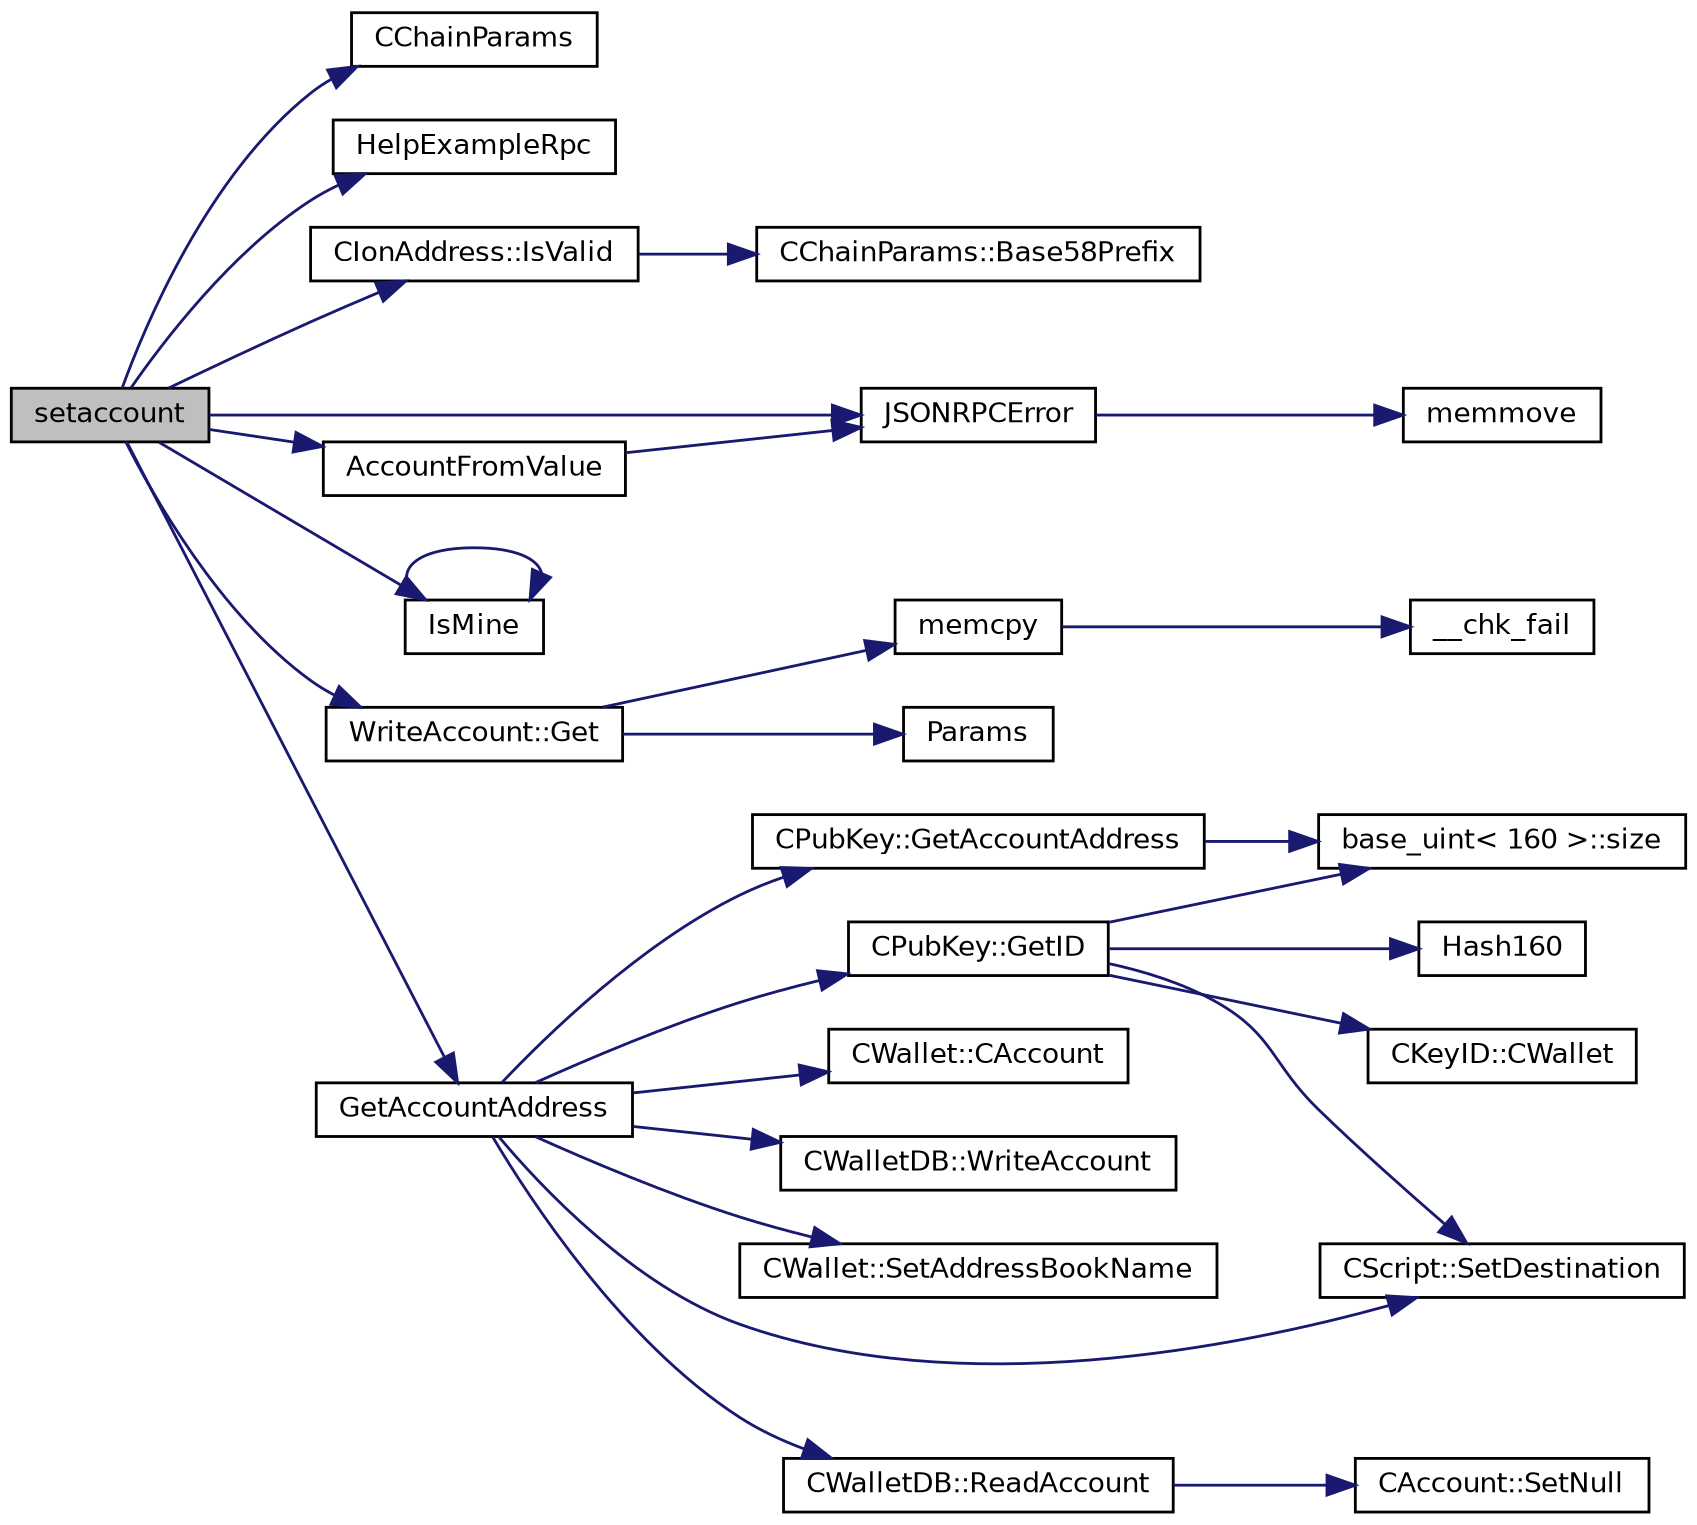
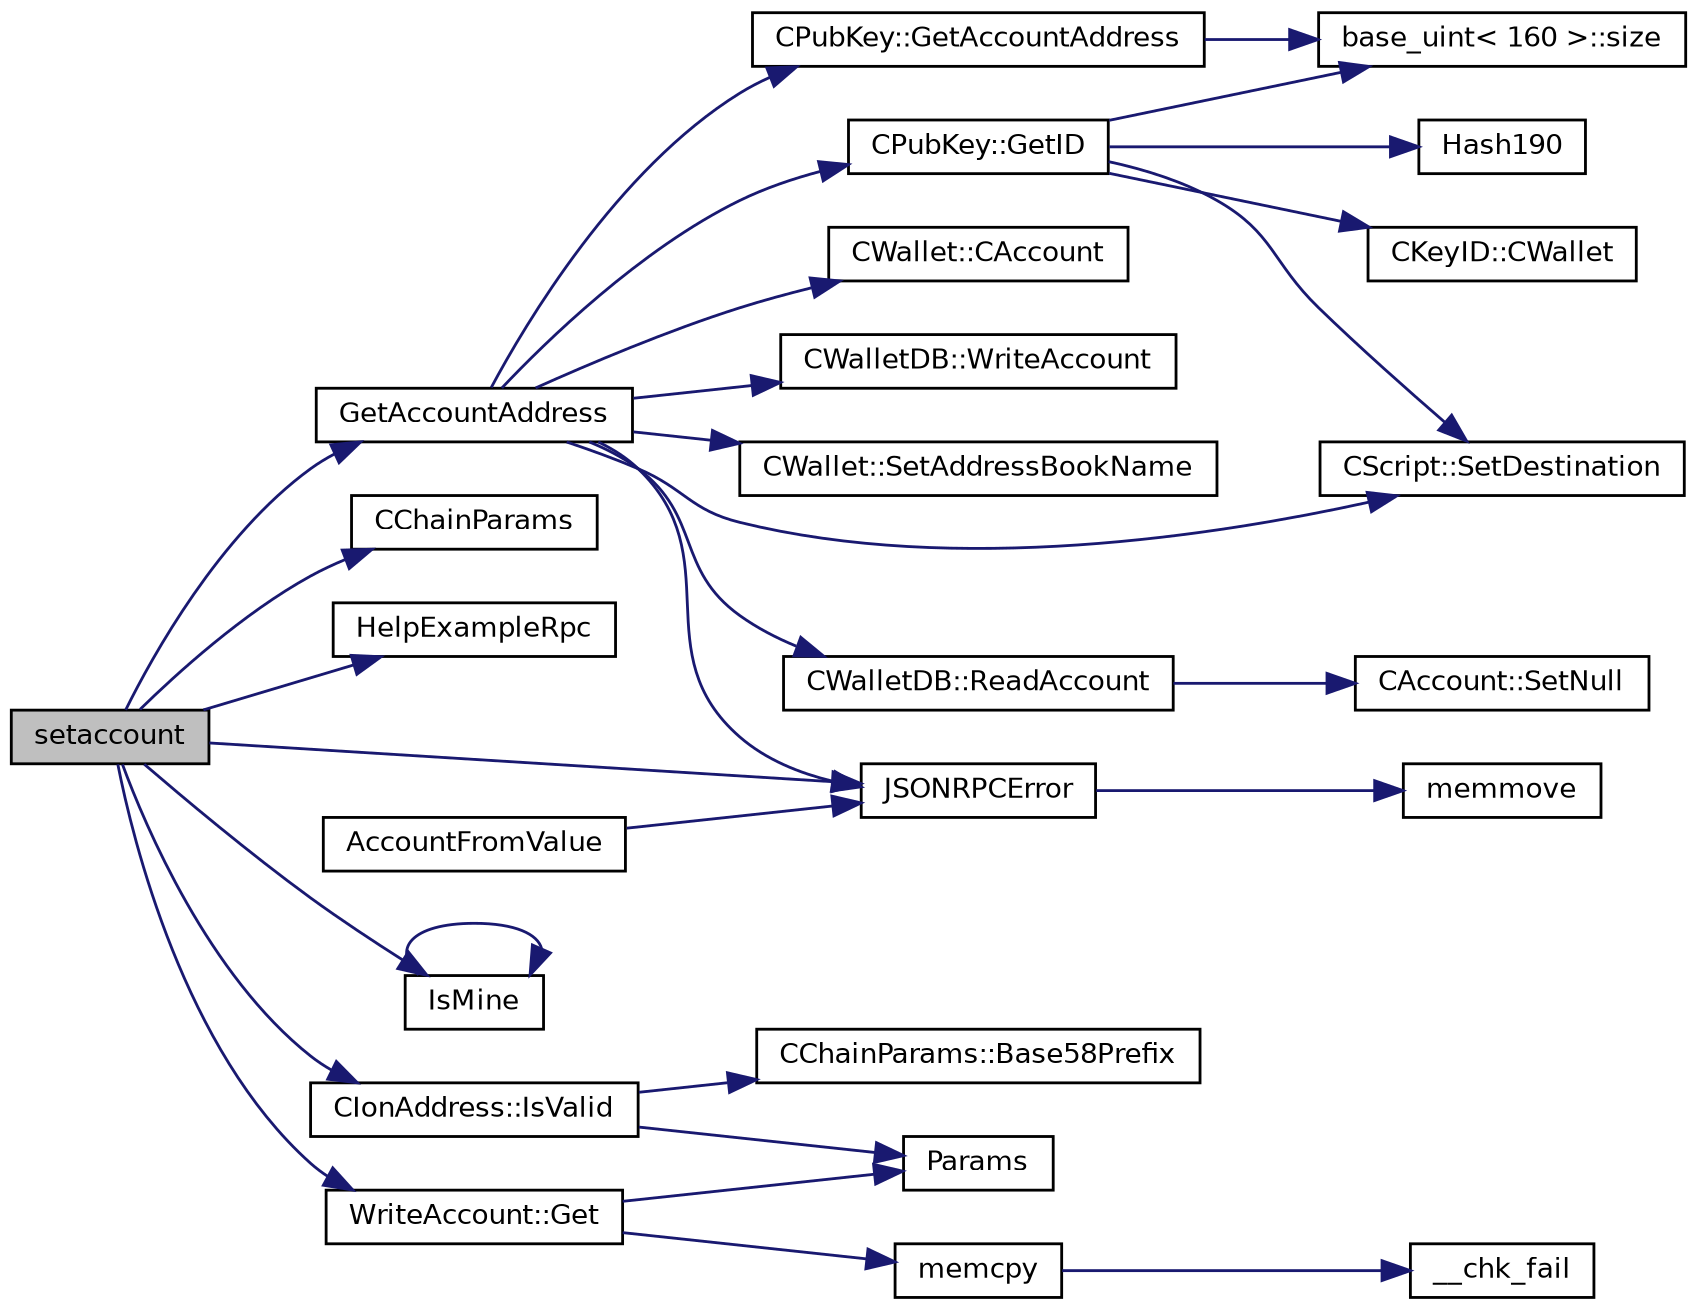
edge "setaccount" -> "AccountFromValue": removed
edge "GetAccountAddress" -> "JSONRPCError": added
node "Hash160": label "Hash160" -> "Hash190"
edge "CIonAddress::IsValid" -> "Params": added
